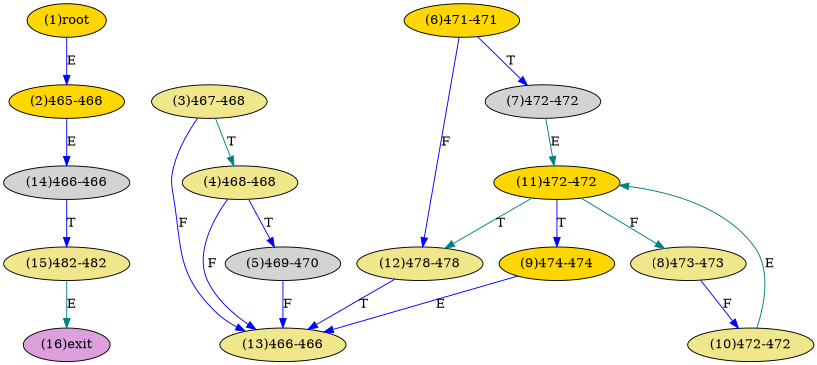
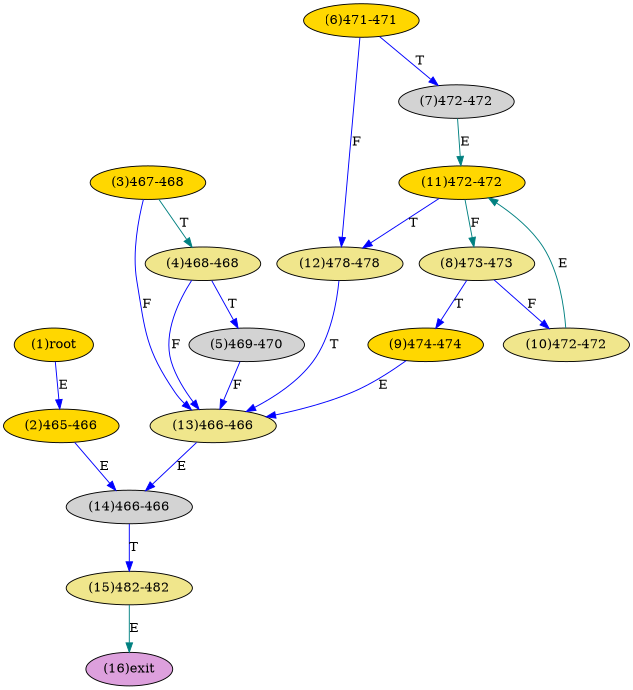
node "(3)467-468": fillcolor khaki -> gold
edge "(11)472-472" -> "(9)474-474": now "(8)473-473" -> "(9)474-474"
edge "(11)472-472" -> "(12)478-478": color teal -> blue
edge "(13)466-466" -> "(14)466-466": added, label "E"
